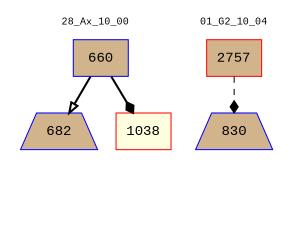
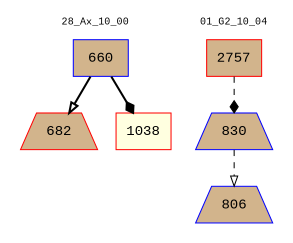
node "682": color blue -> red
node "806": added
